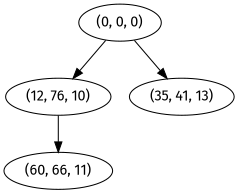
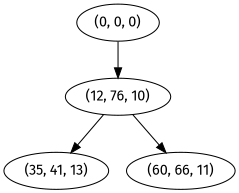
edge "(0, 0, 0)" -> "(35, 41, 13)": now "(12, 76, 10)" -> "(35, 41, 13)"
